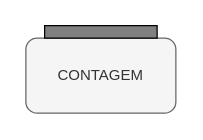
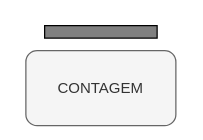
node "CONTAGEM": moved (101, 76) -> (101, 88)
